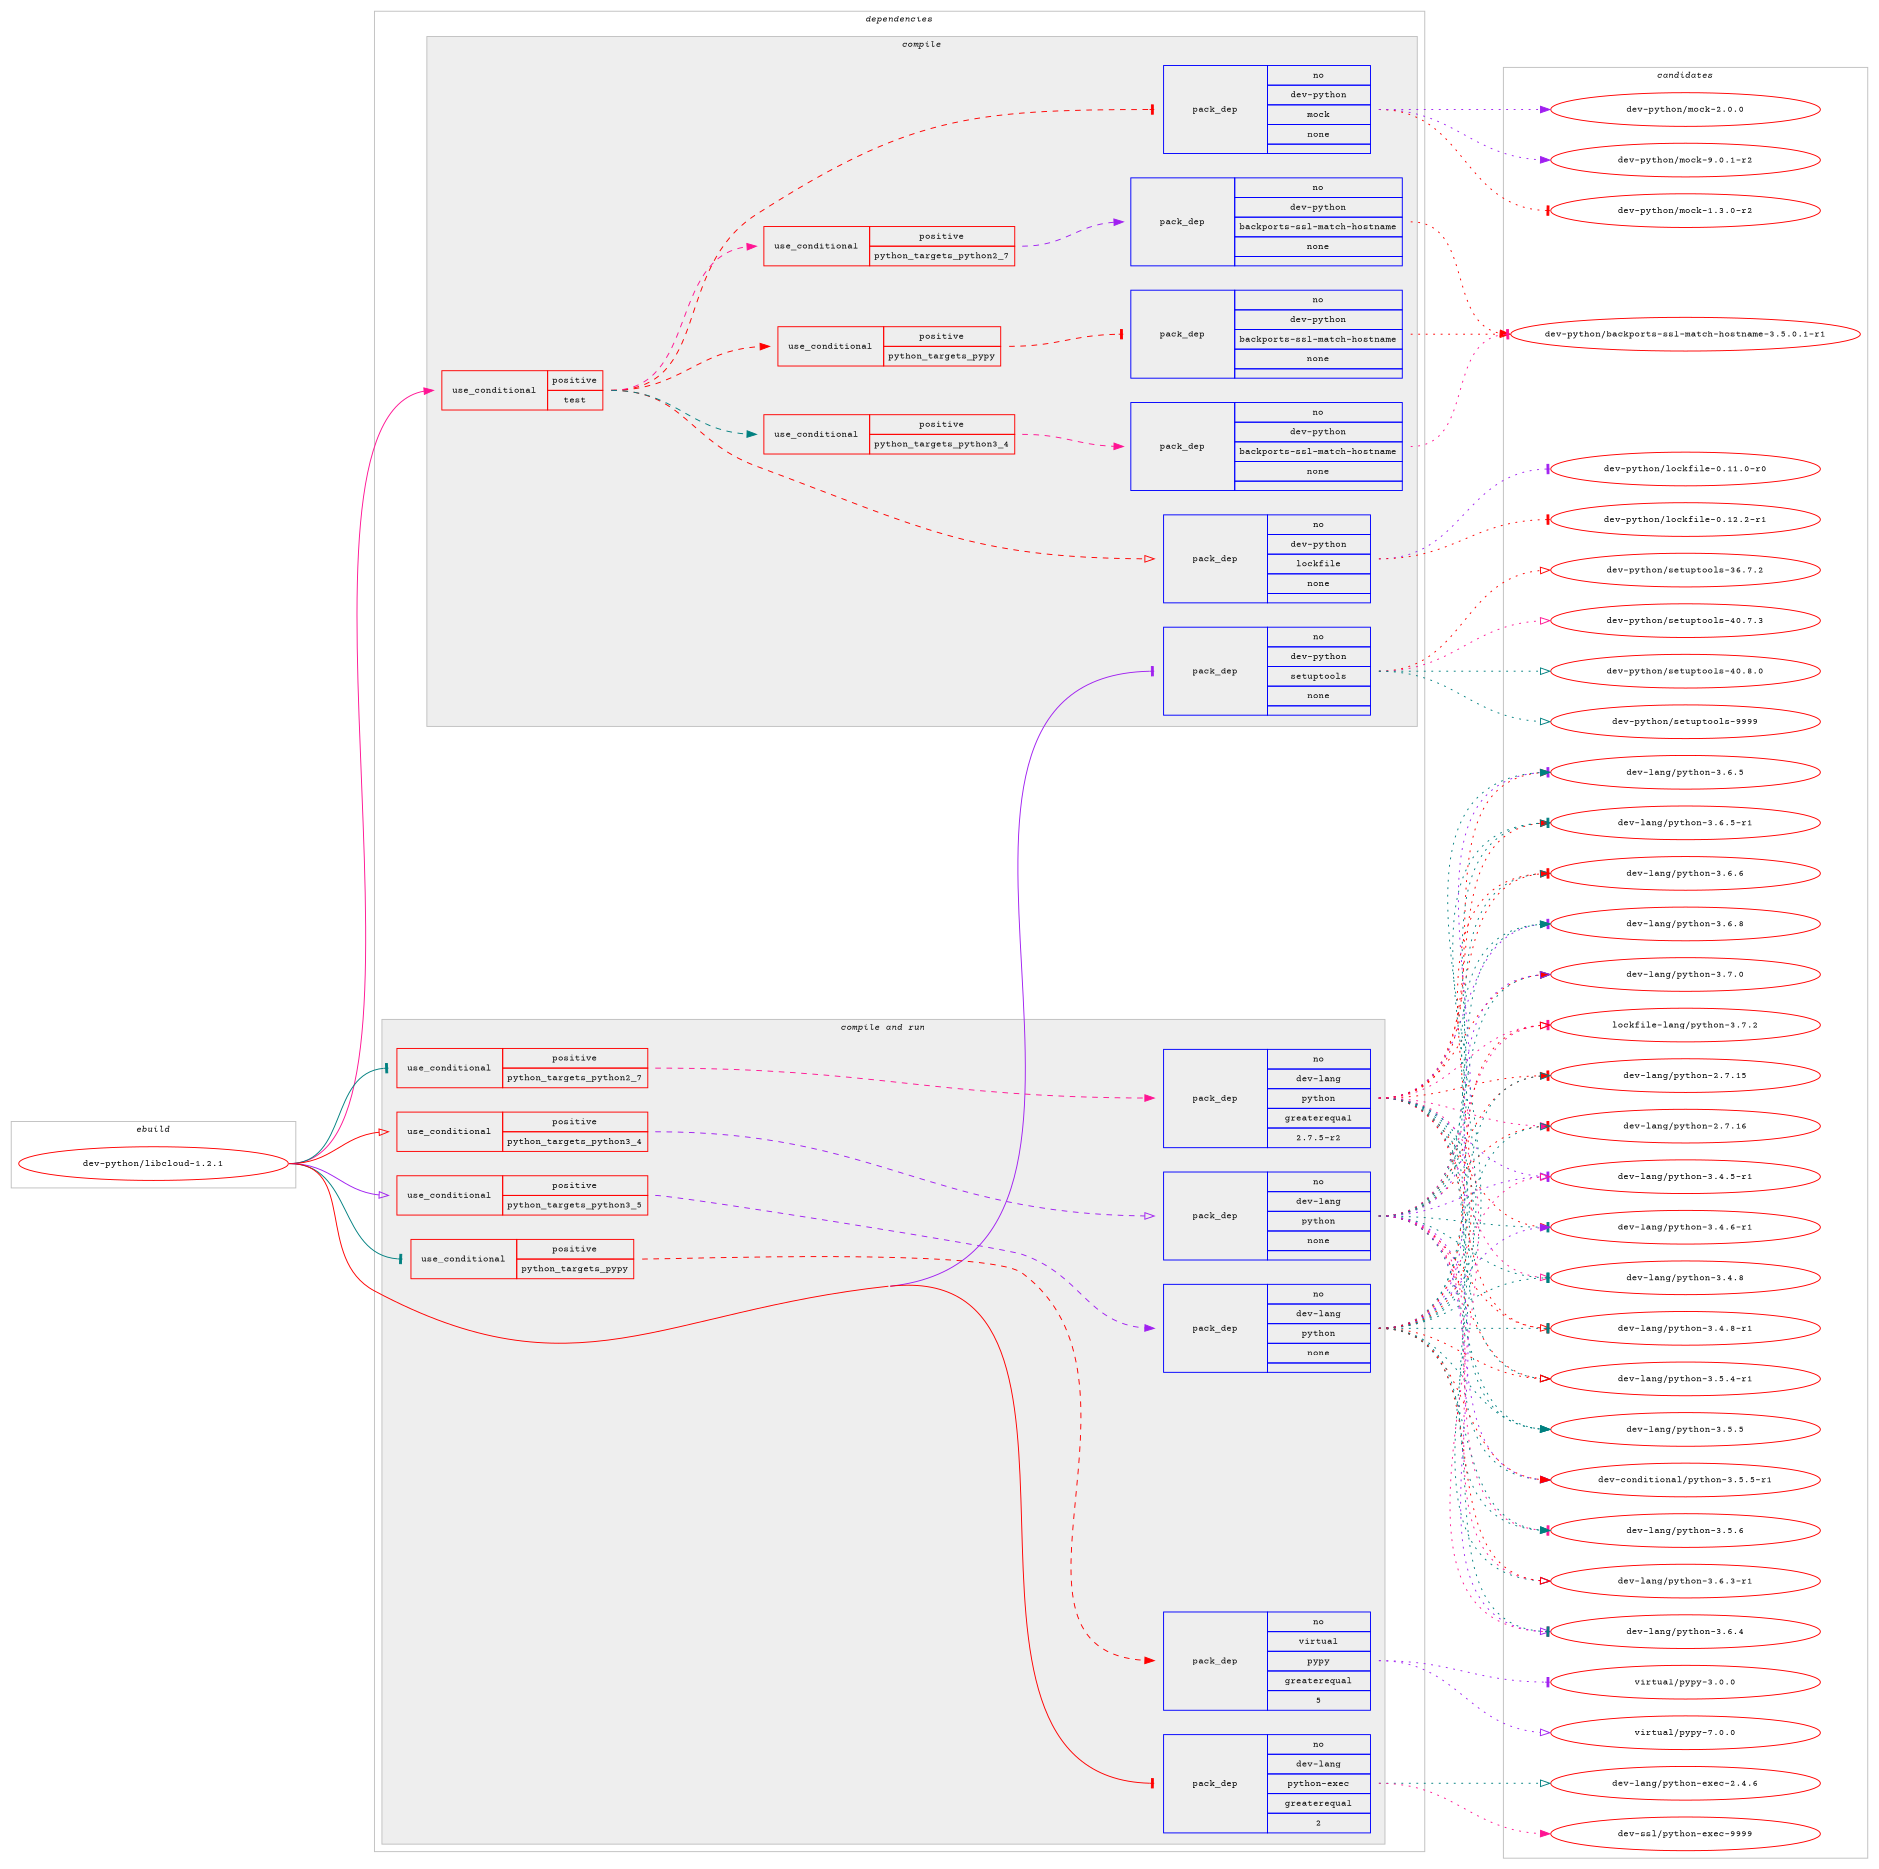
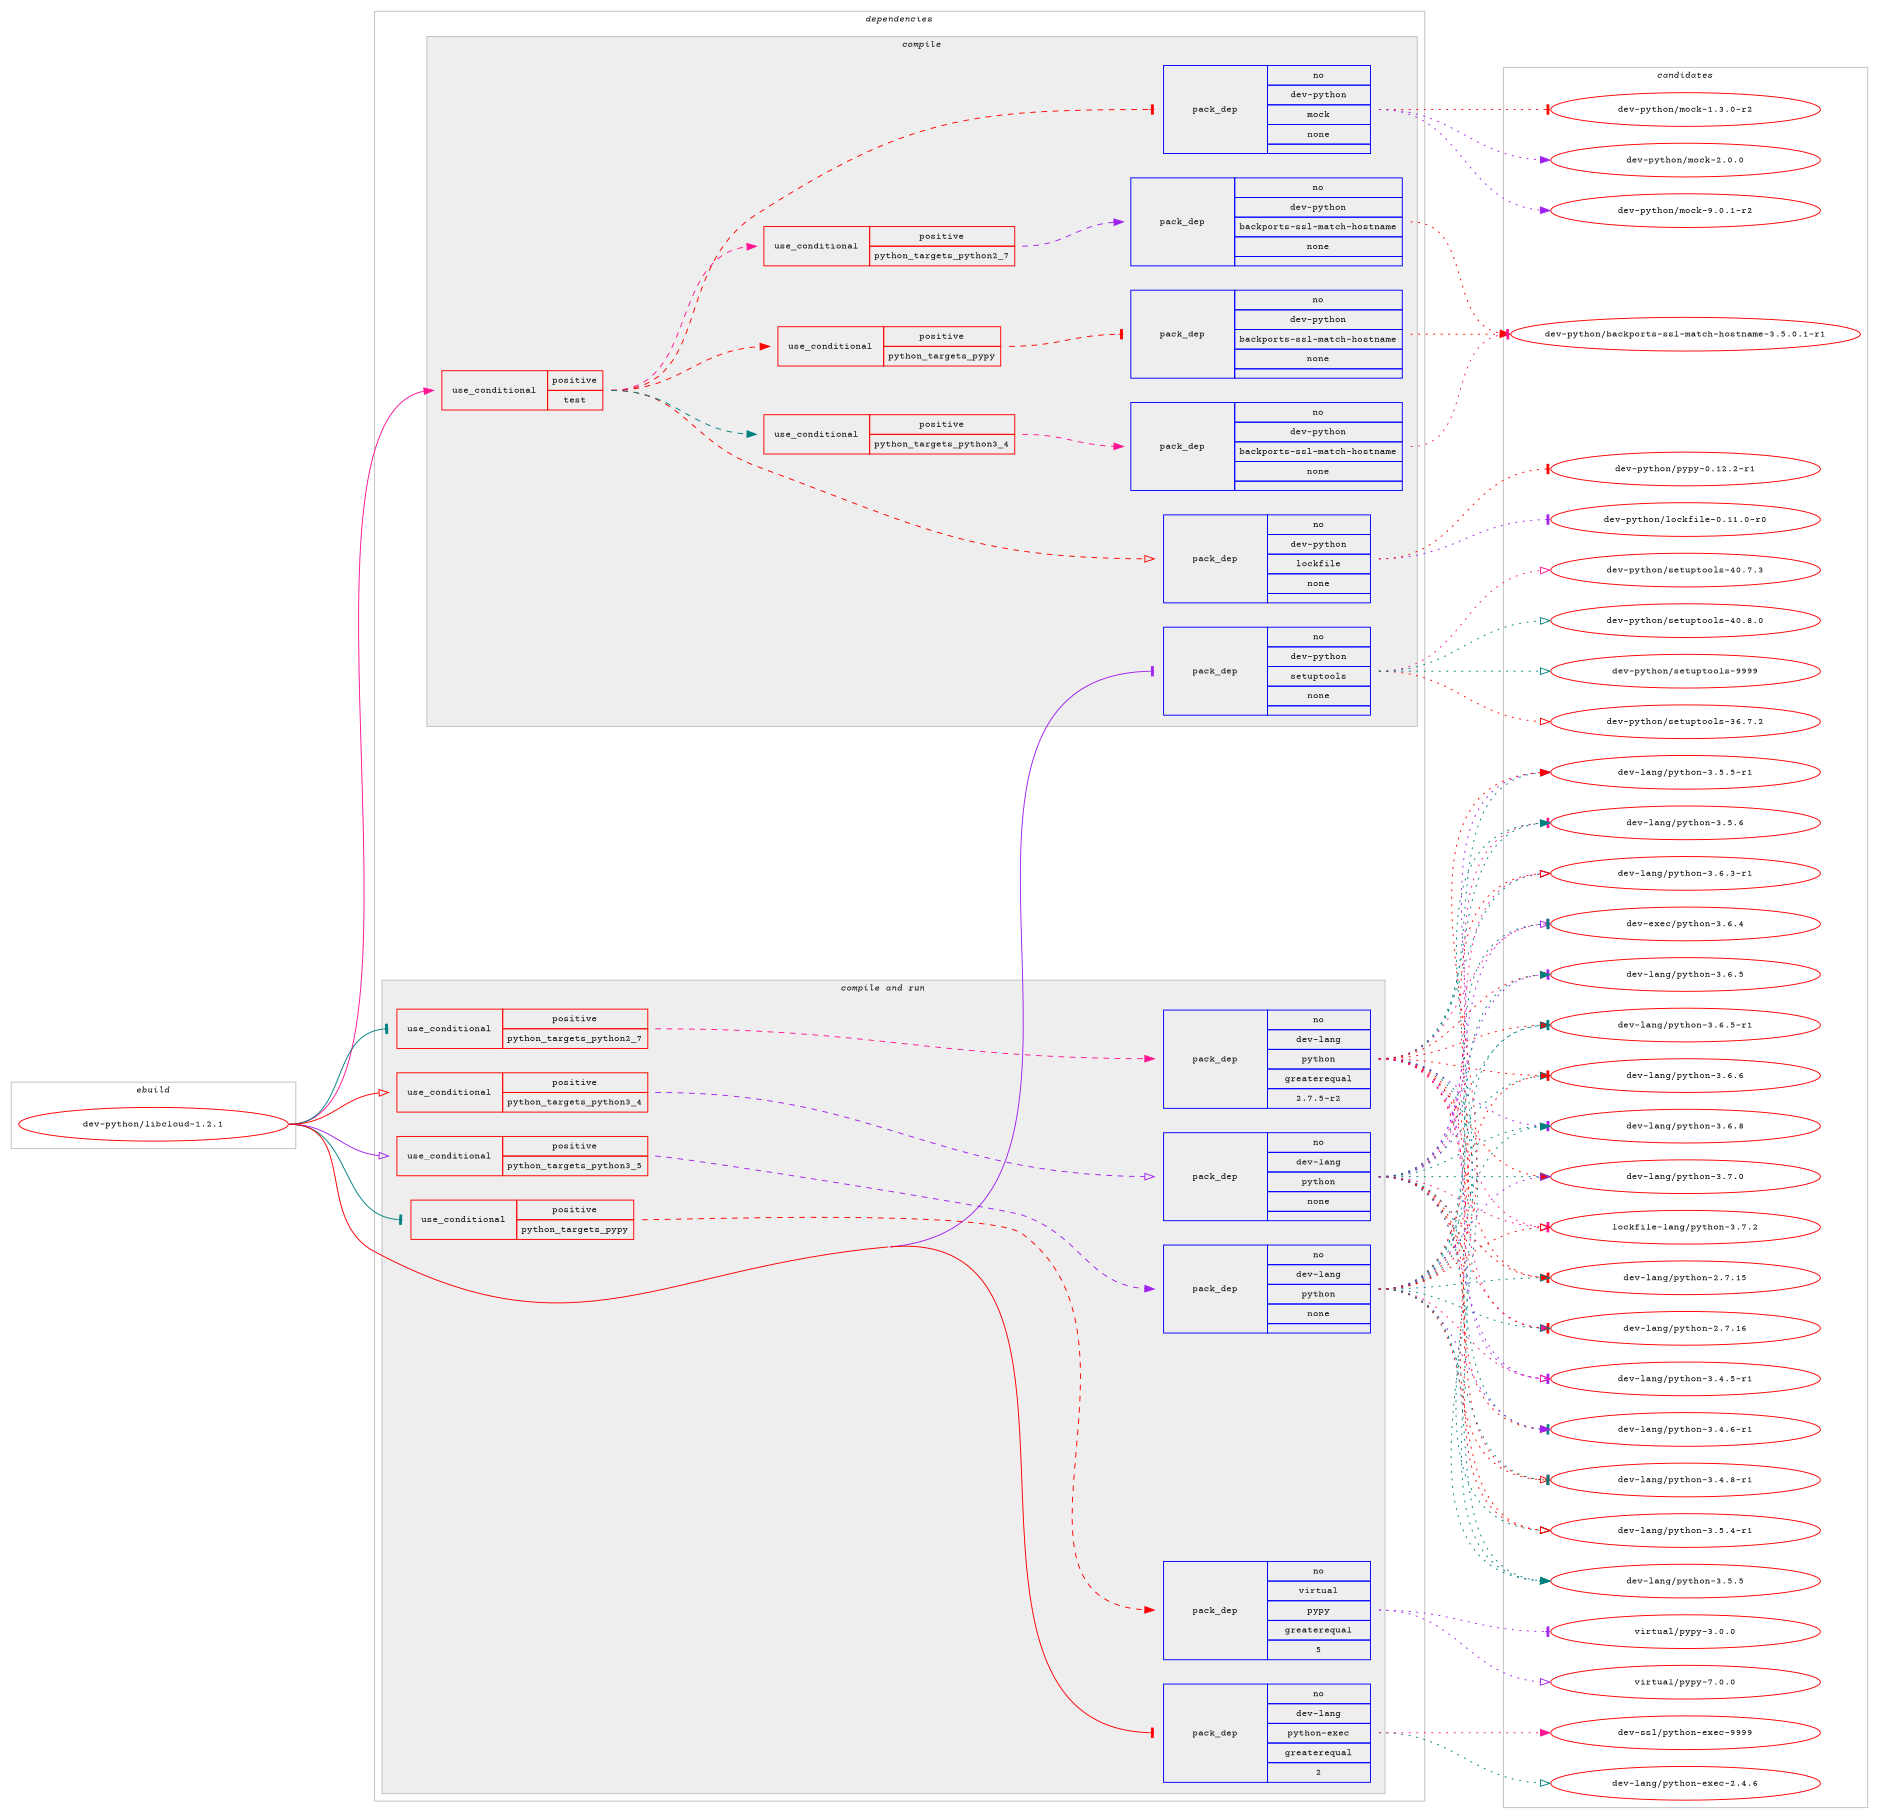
node "dev-python/lockfile-0.12.2-r1": label "dev-python/lockfile-0.12.2-r1" -> "dev-python/pypy-0.12.2-r1"
node "dev-lang/python-3.4.8": removed
node "dev-conditional/python-3.5.5-r1": label "dev-conditional/python-3.5.5-r1" -> "dev-lang/python-3.5.5-r1"
node "dev-lang/python-3.6.4": label "dev-lang/python-3.6.4" -> "dev-exec/python-3.6.4"
